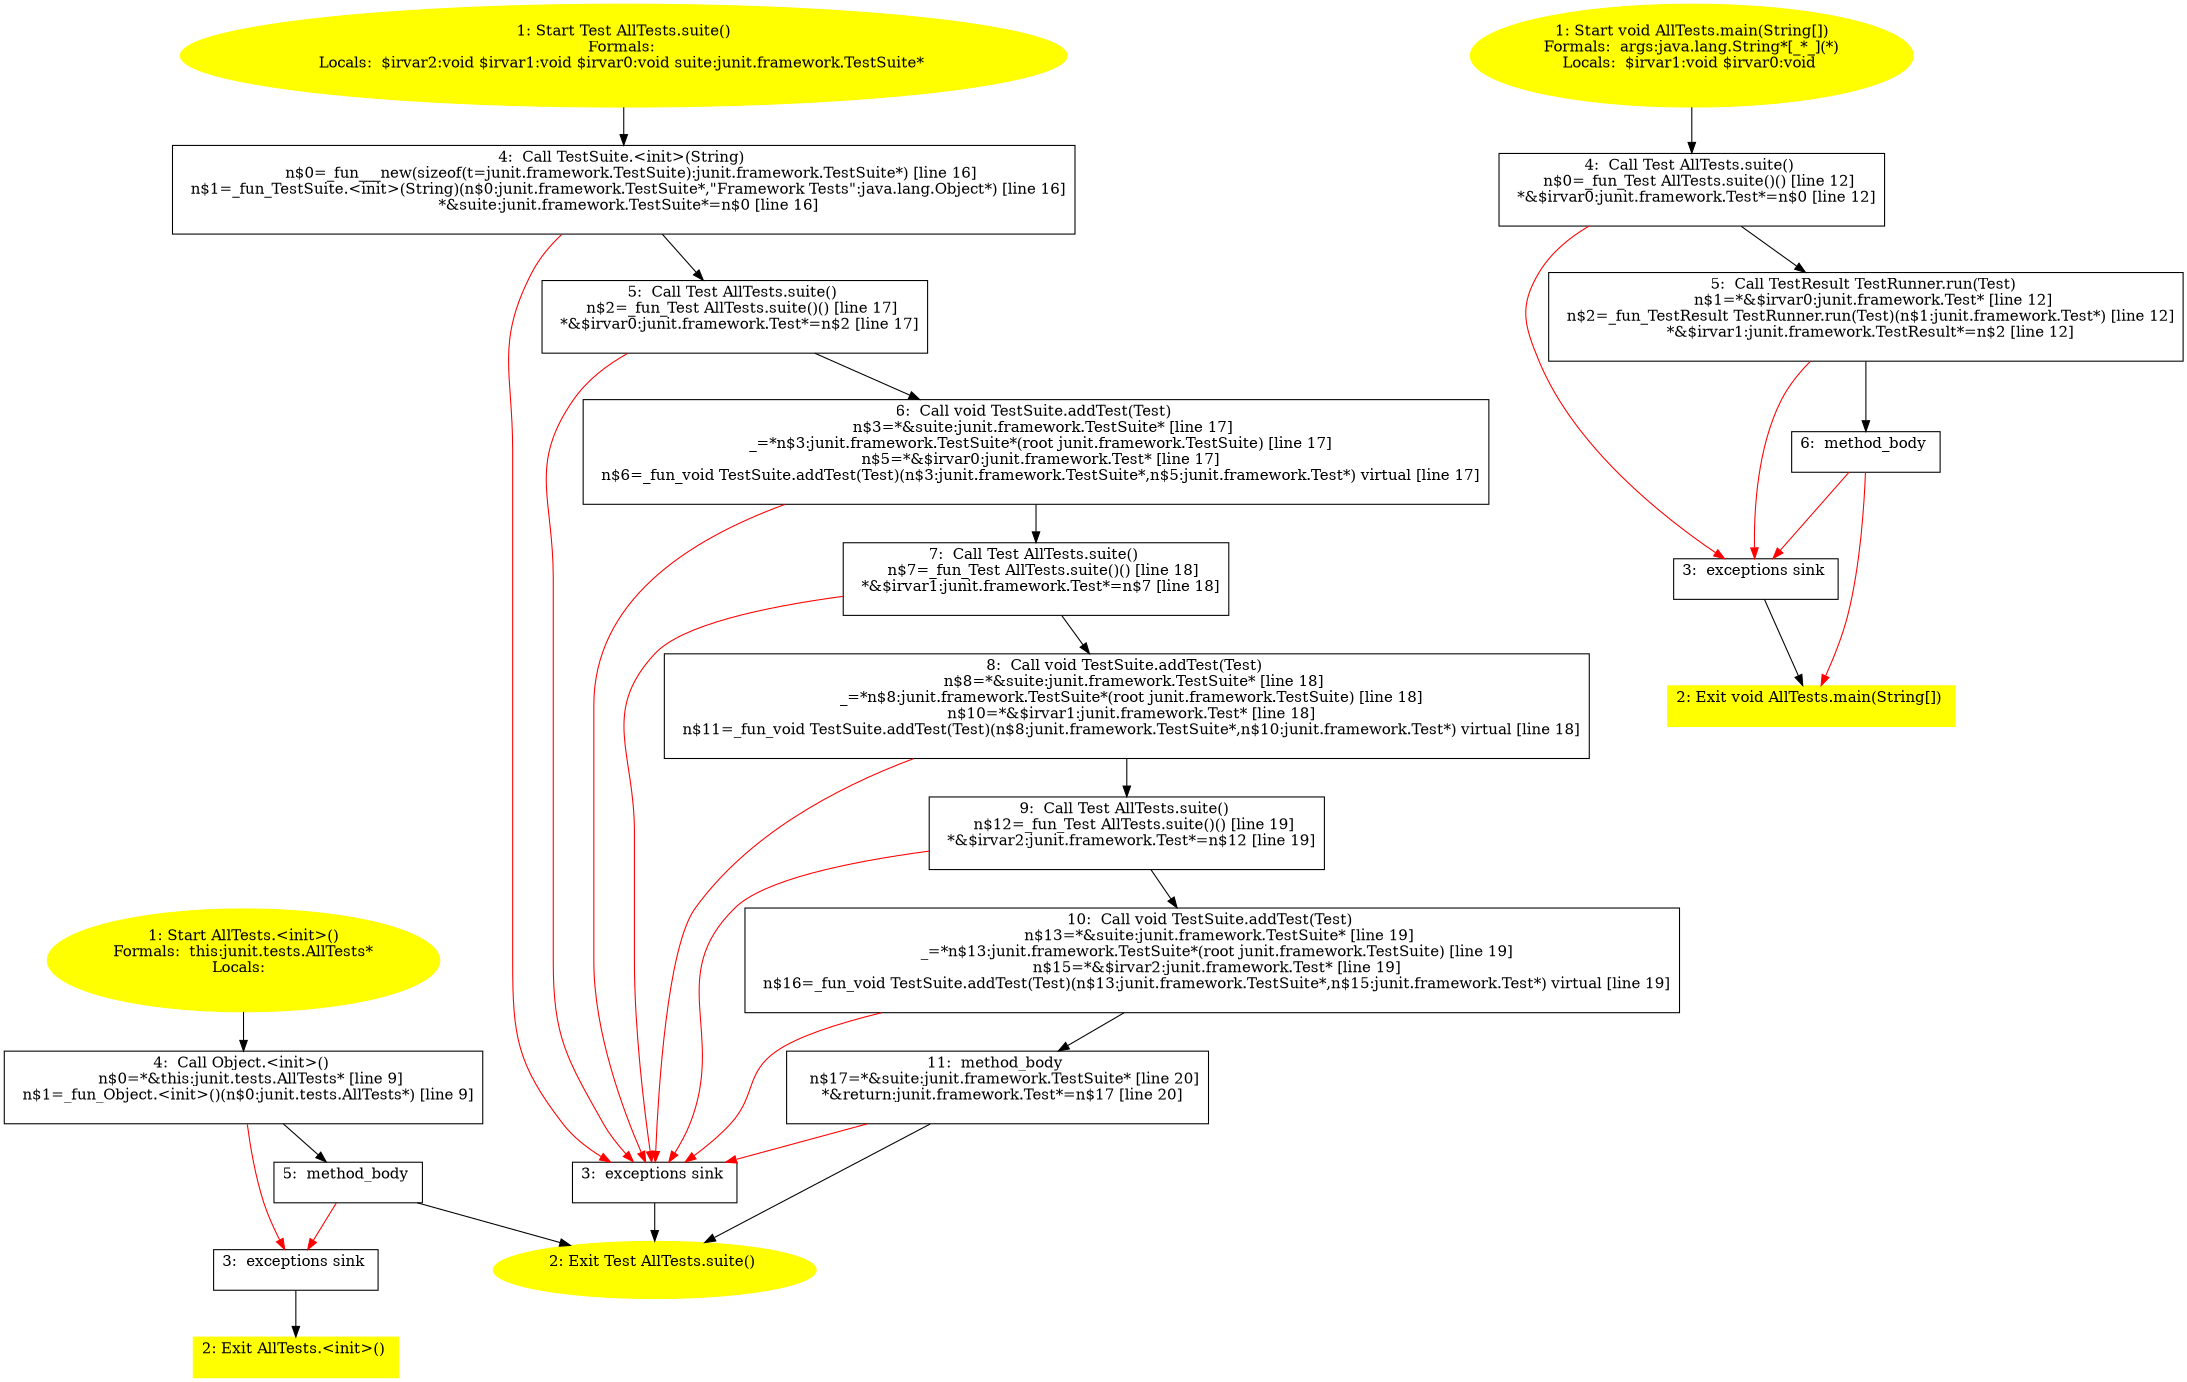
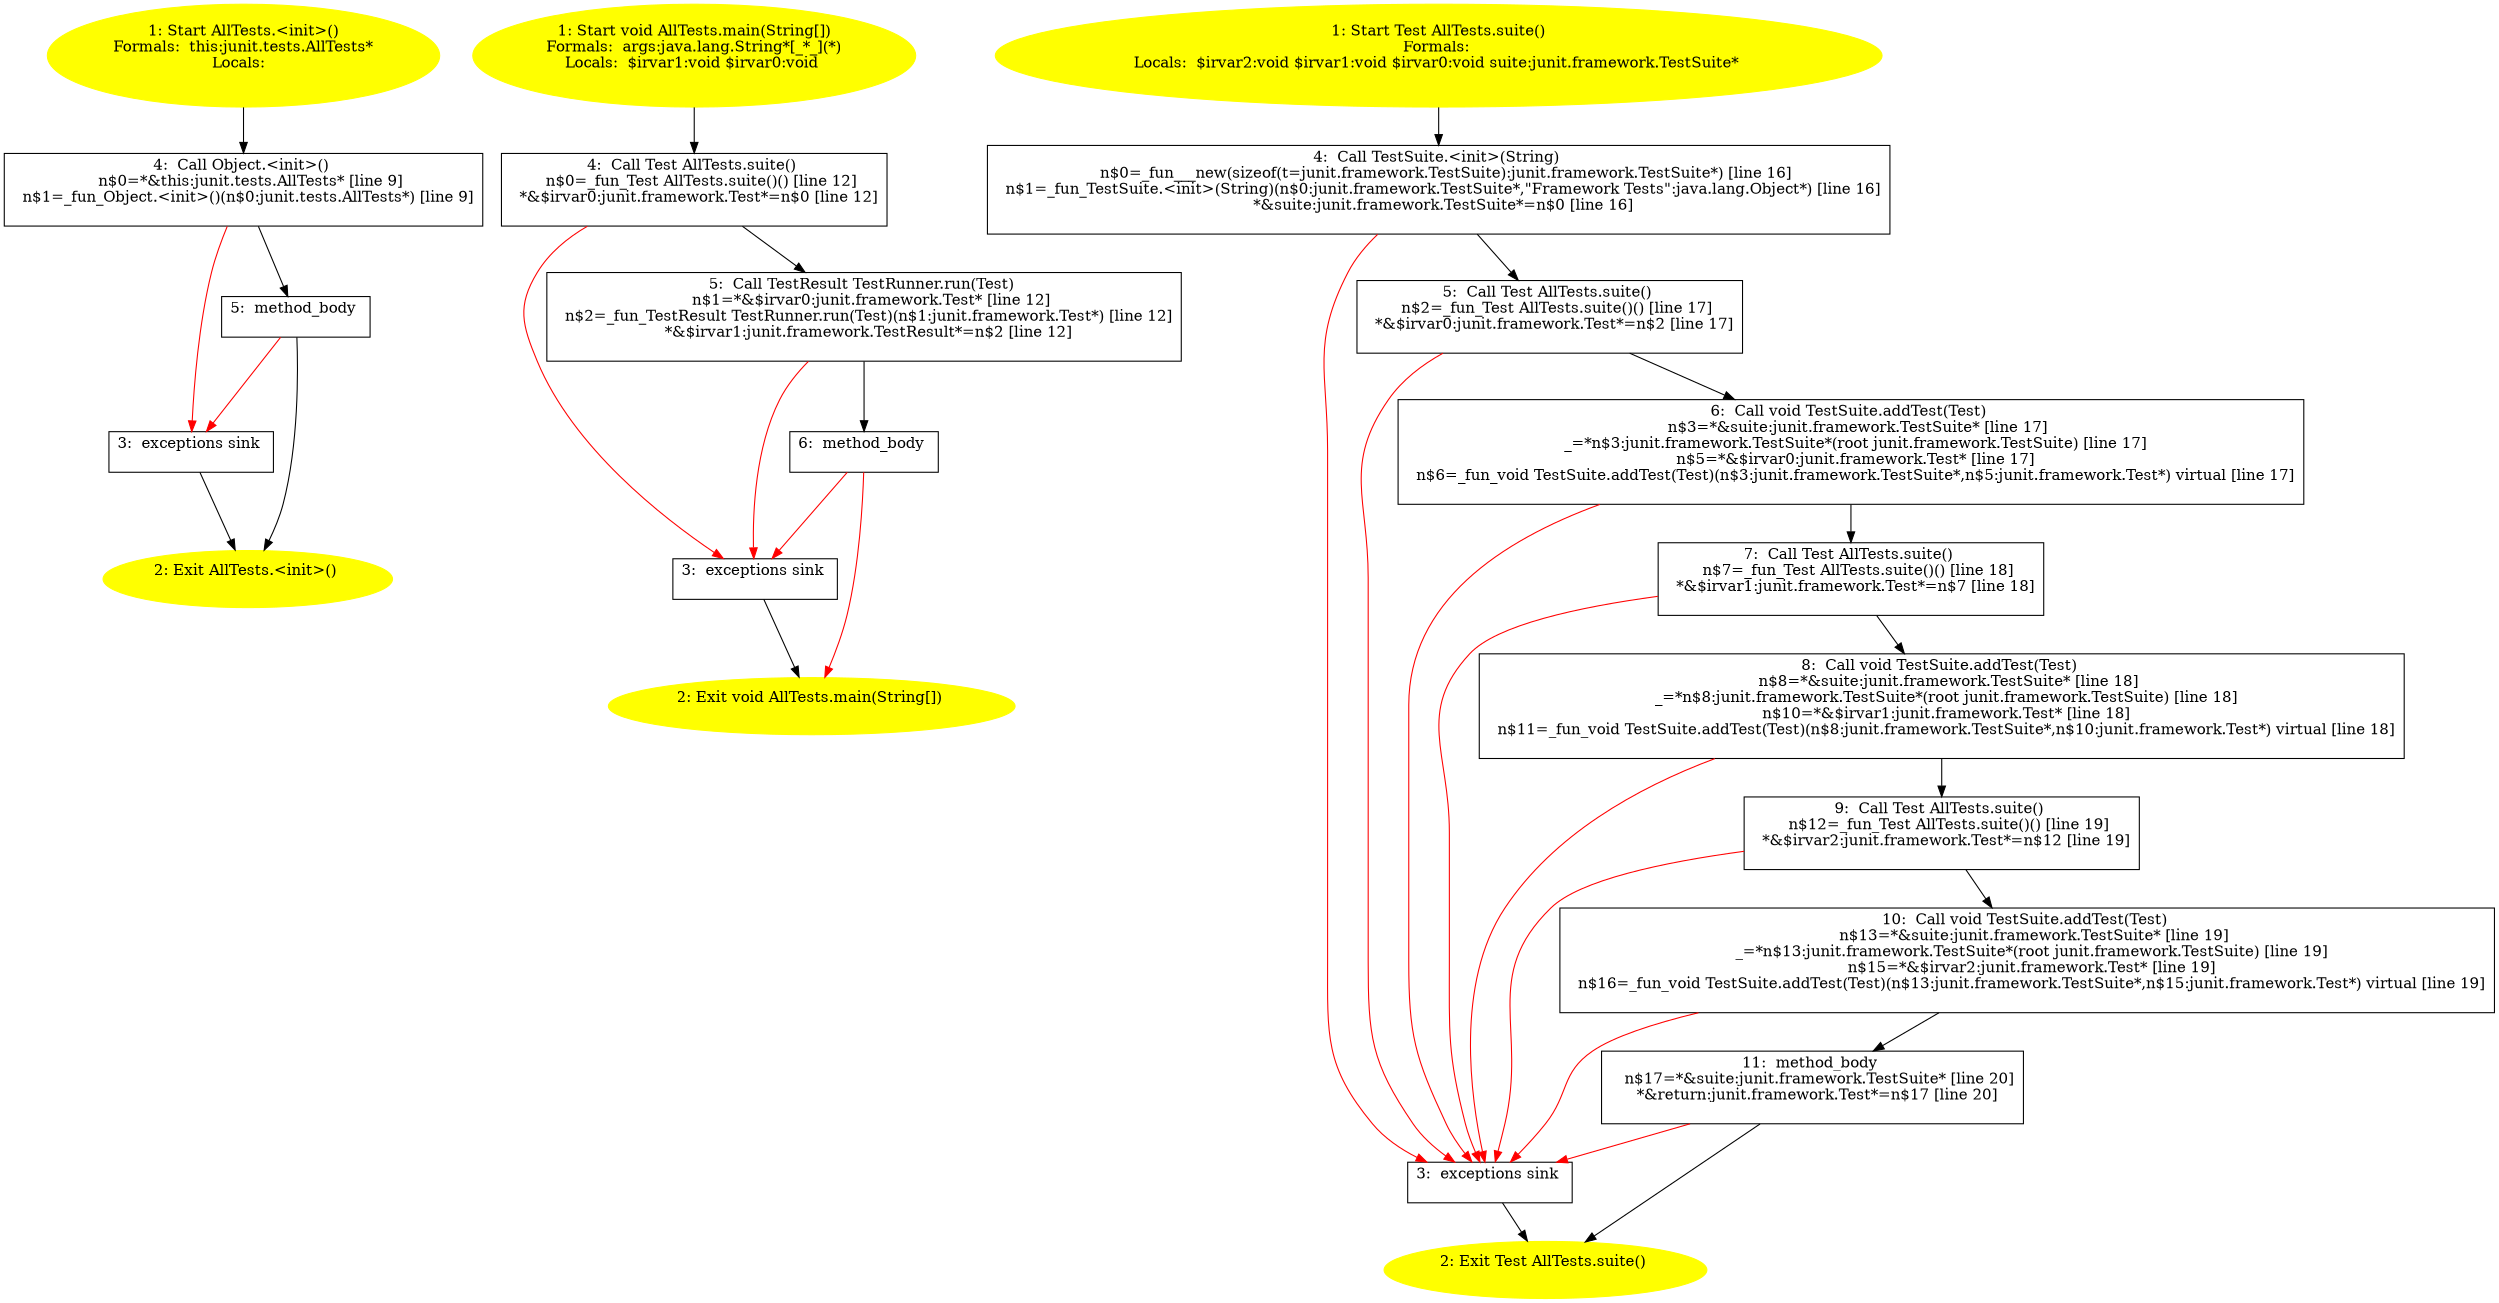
node "2: Exit void AllTests.main(String[])": shape box -> ellipse
edge "5:  method_body" -> "2: Exit Test AllTests.suite()": now "5:  method_body" -> "2: Exit AllTests.<init>()"
node "2: Exit AllTests.<init>()": shape box -> ellipse
